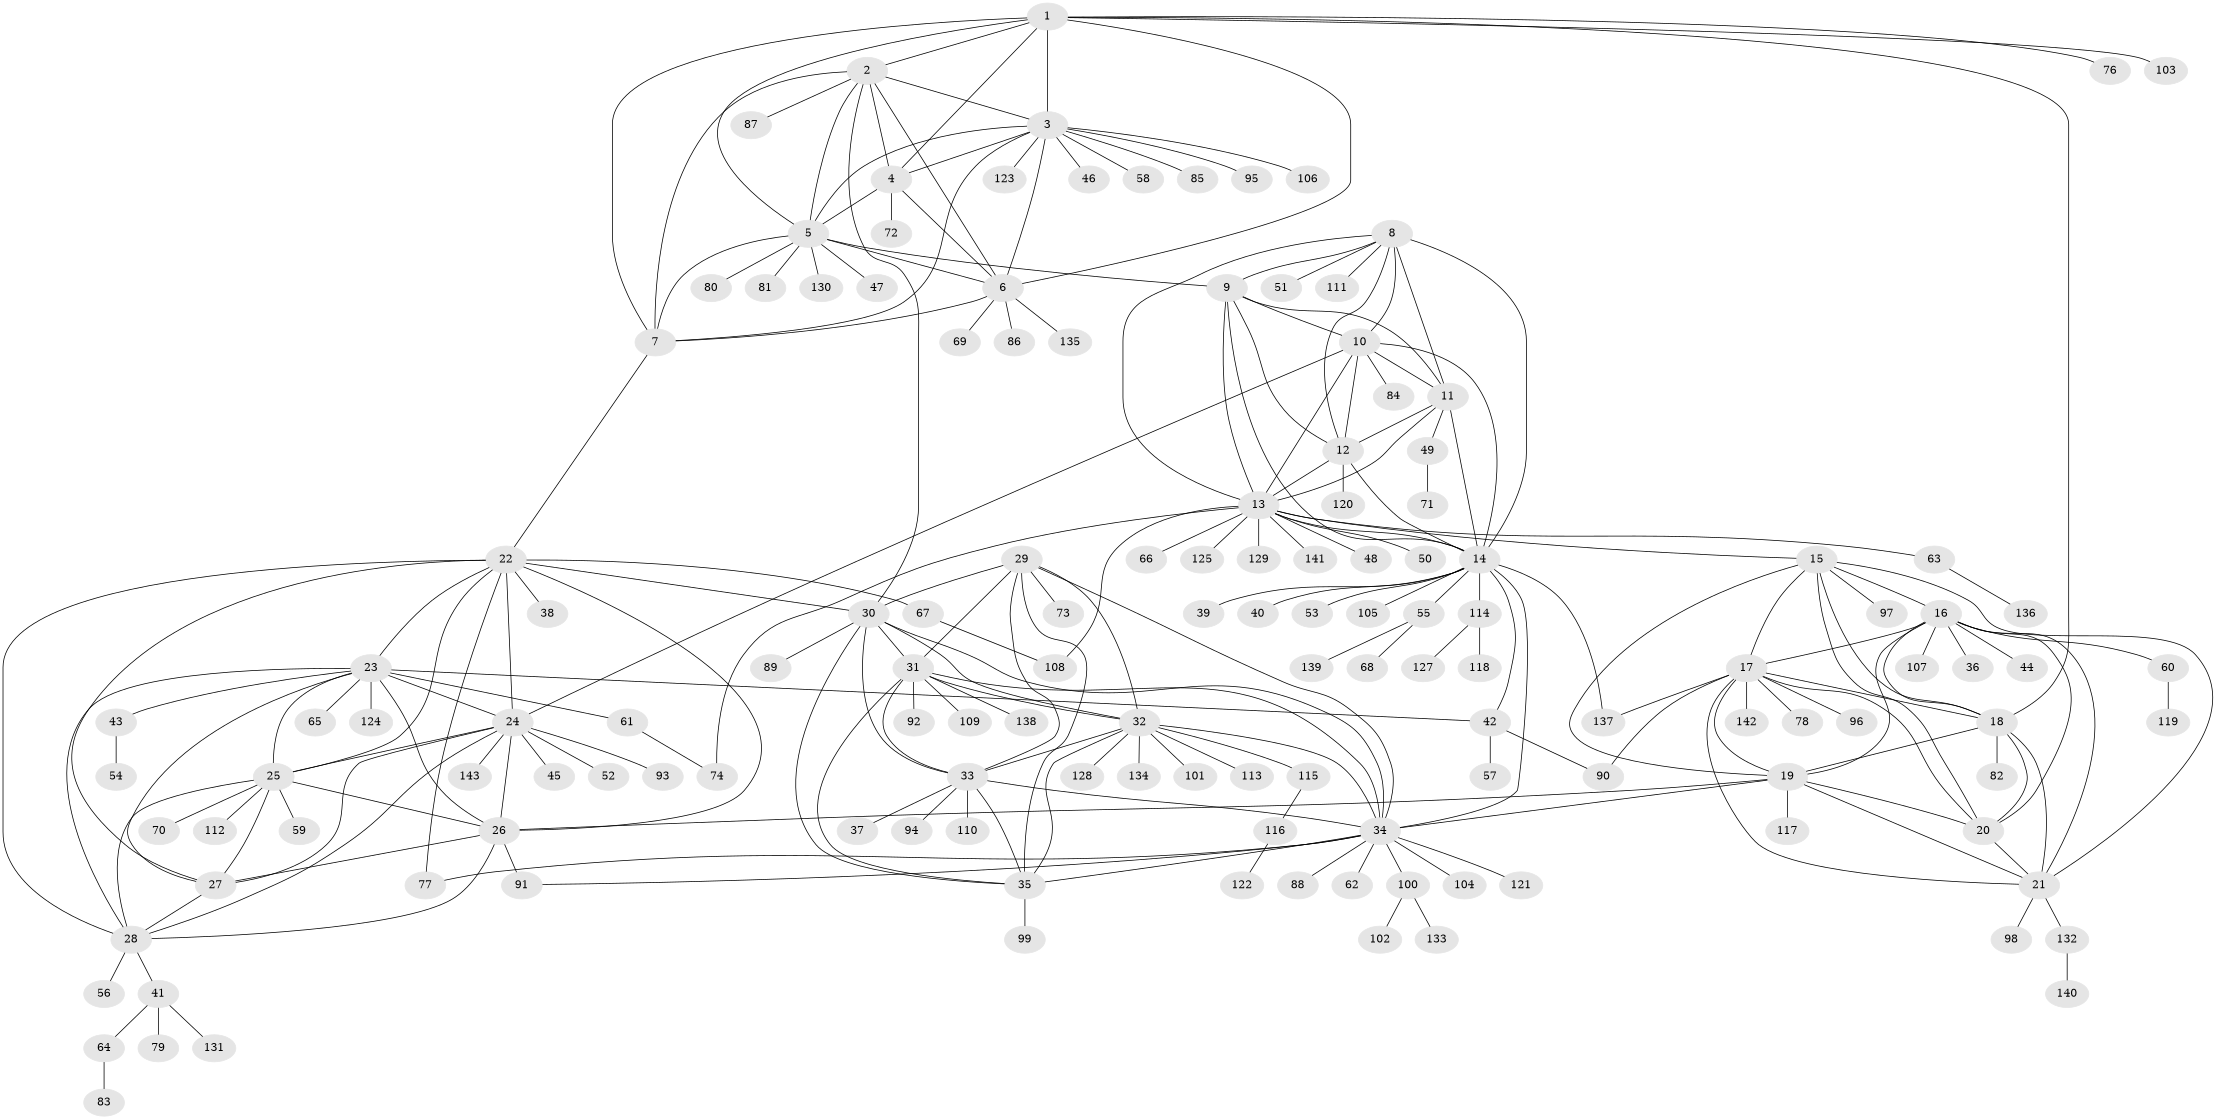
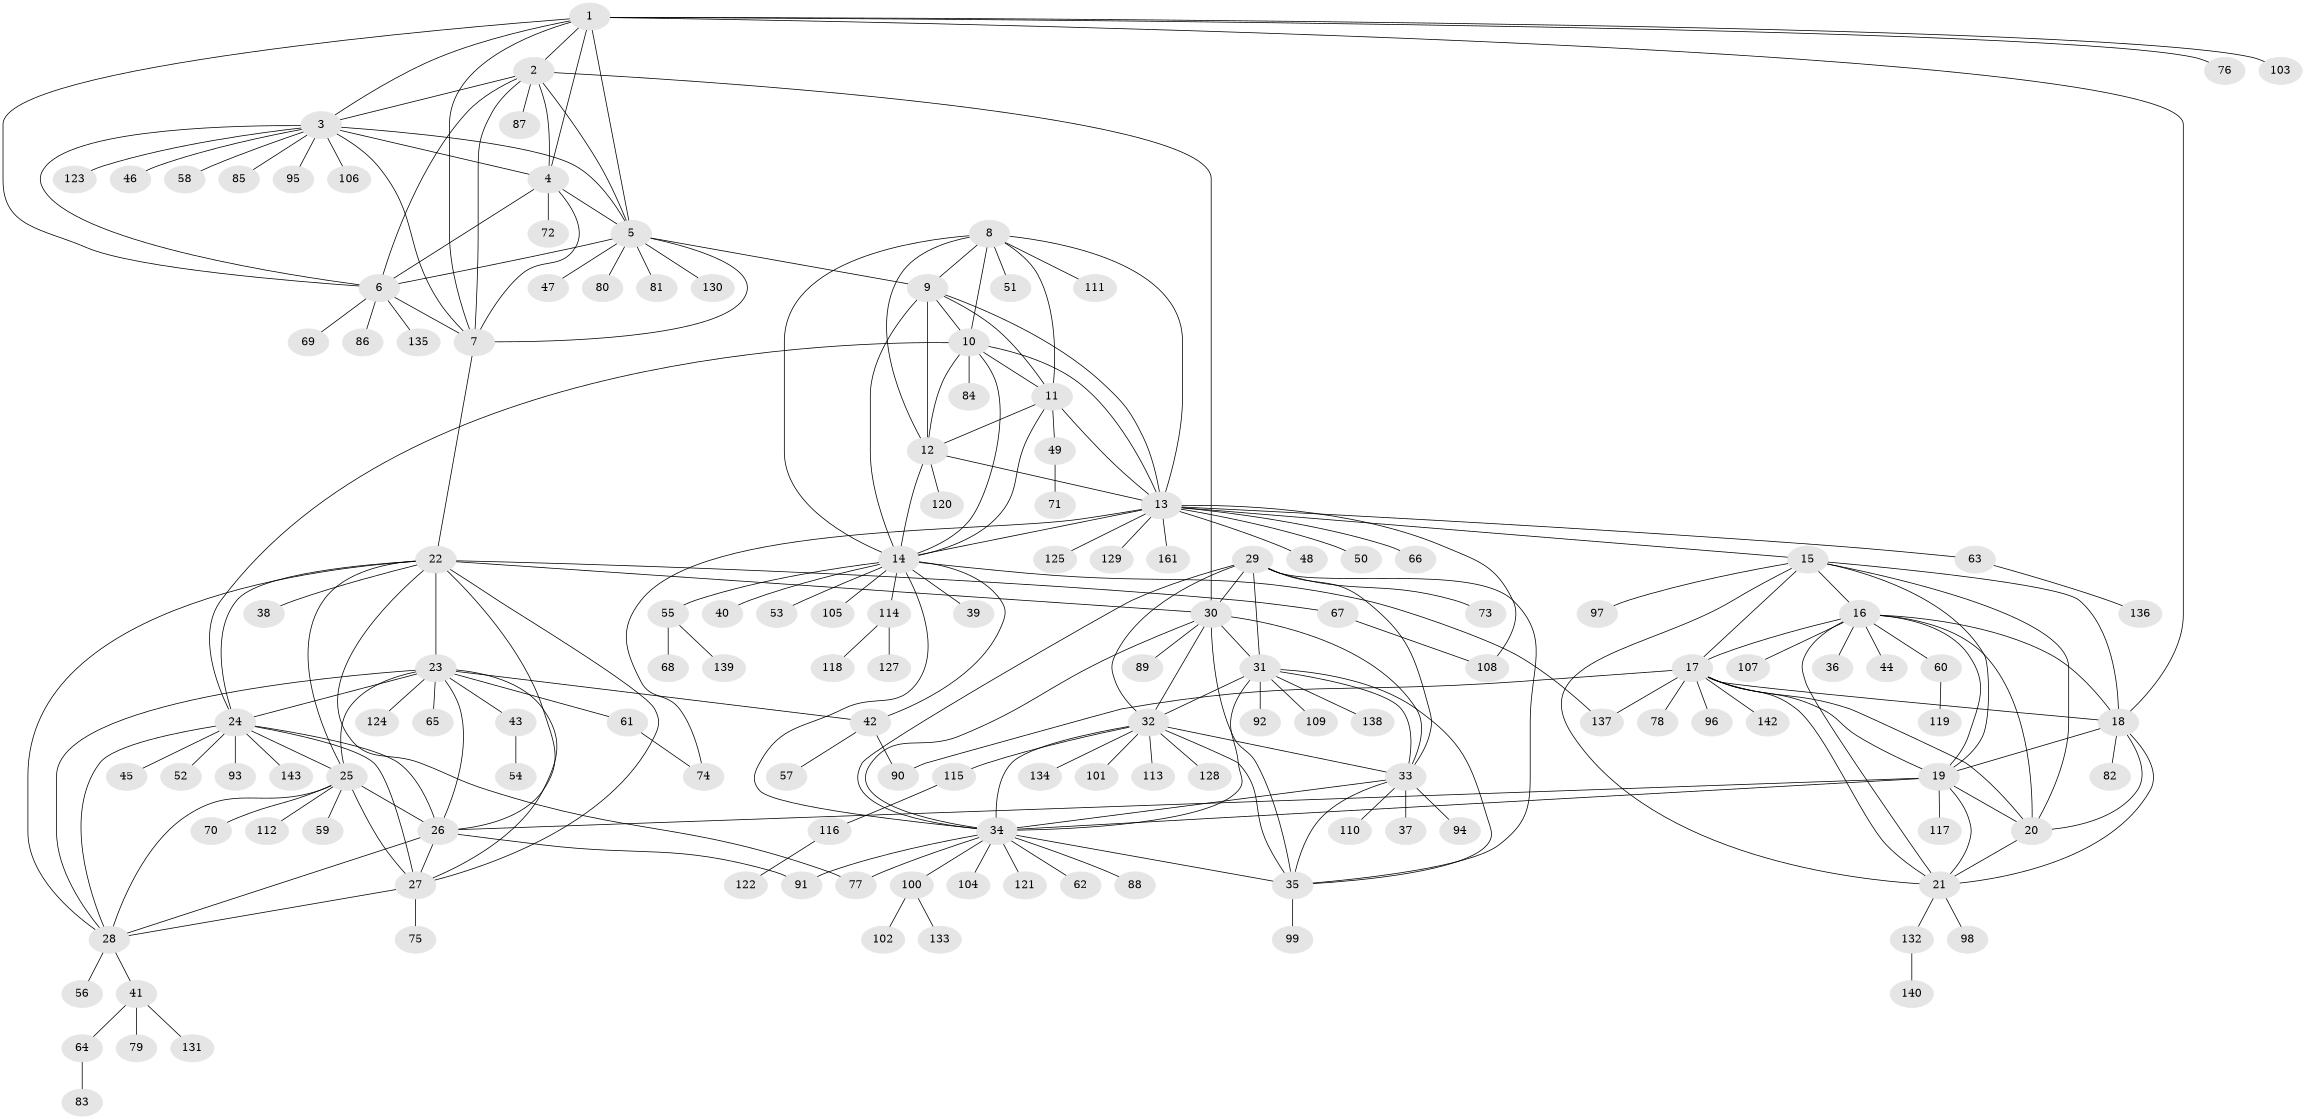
edge "4" -- "7": added
node "141": label "141" -> "161"
node "75": added
